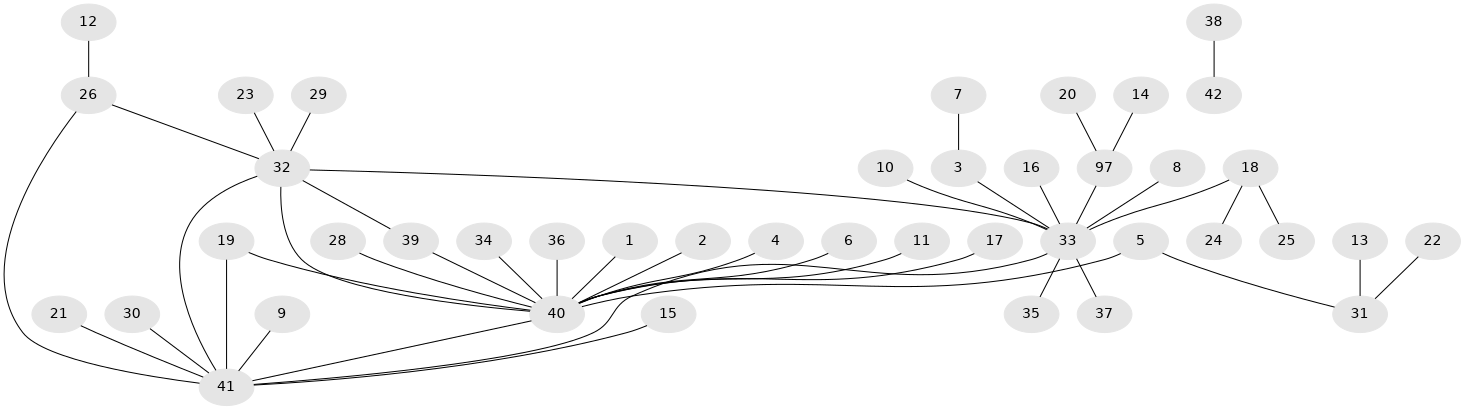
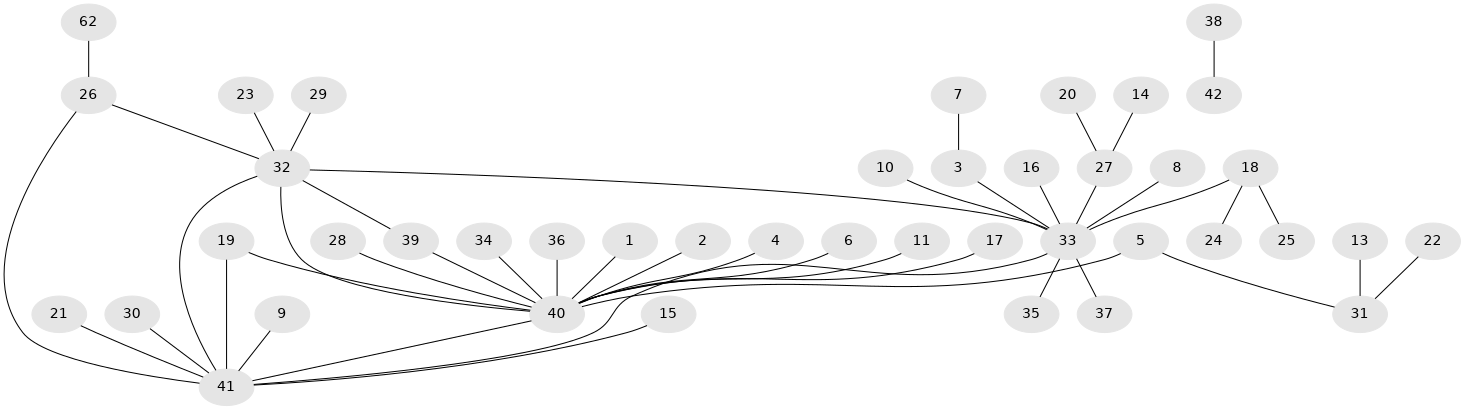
node "12": label "12" -> "62"
node "97": label "97" -> "27"
